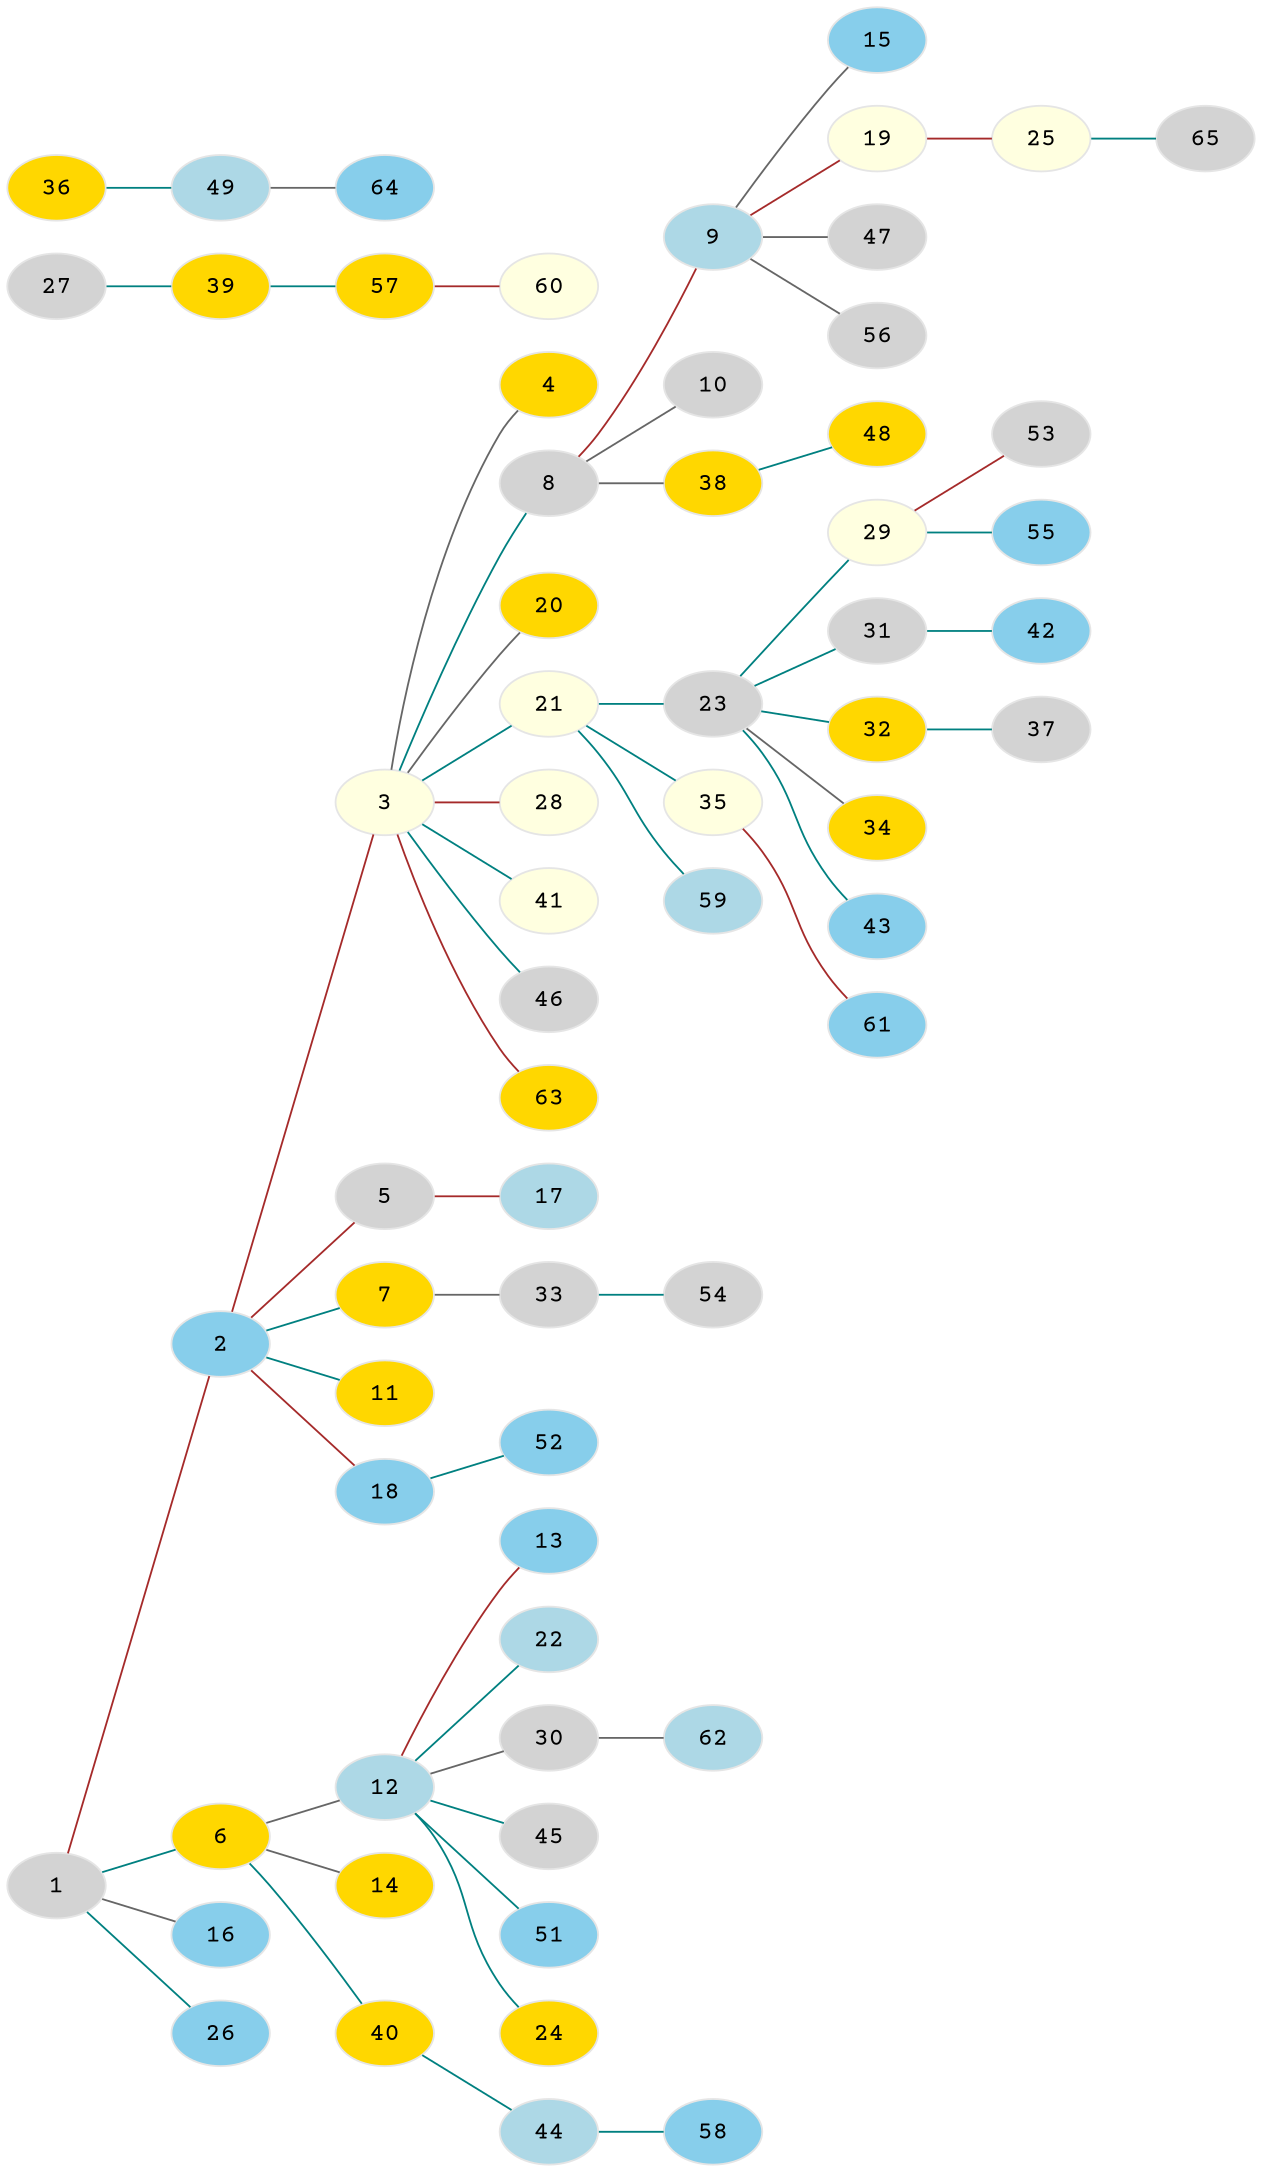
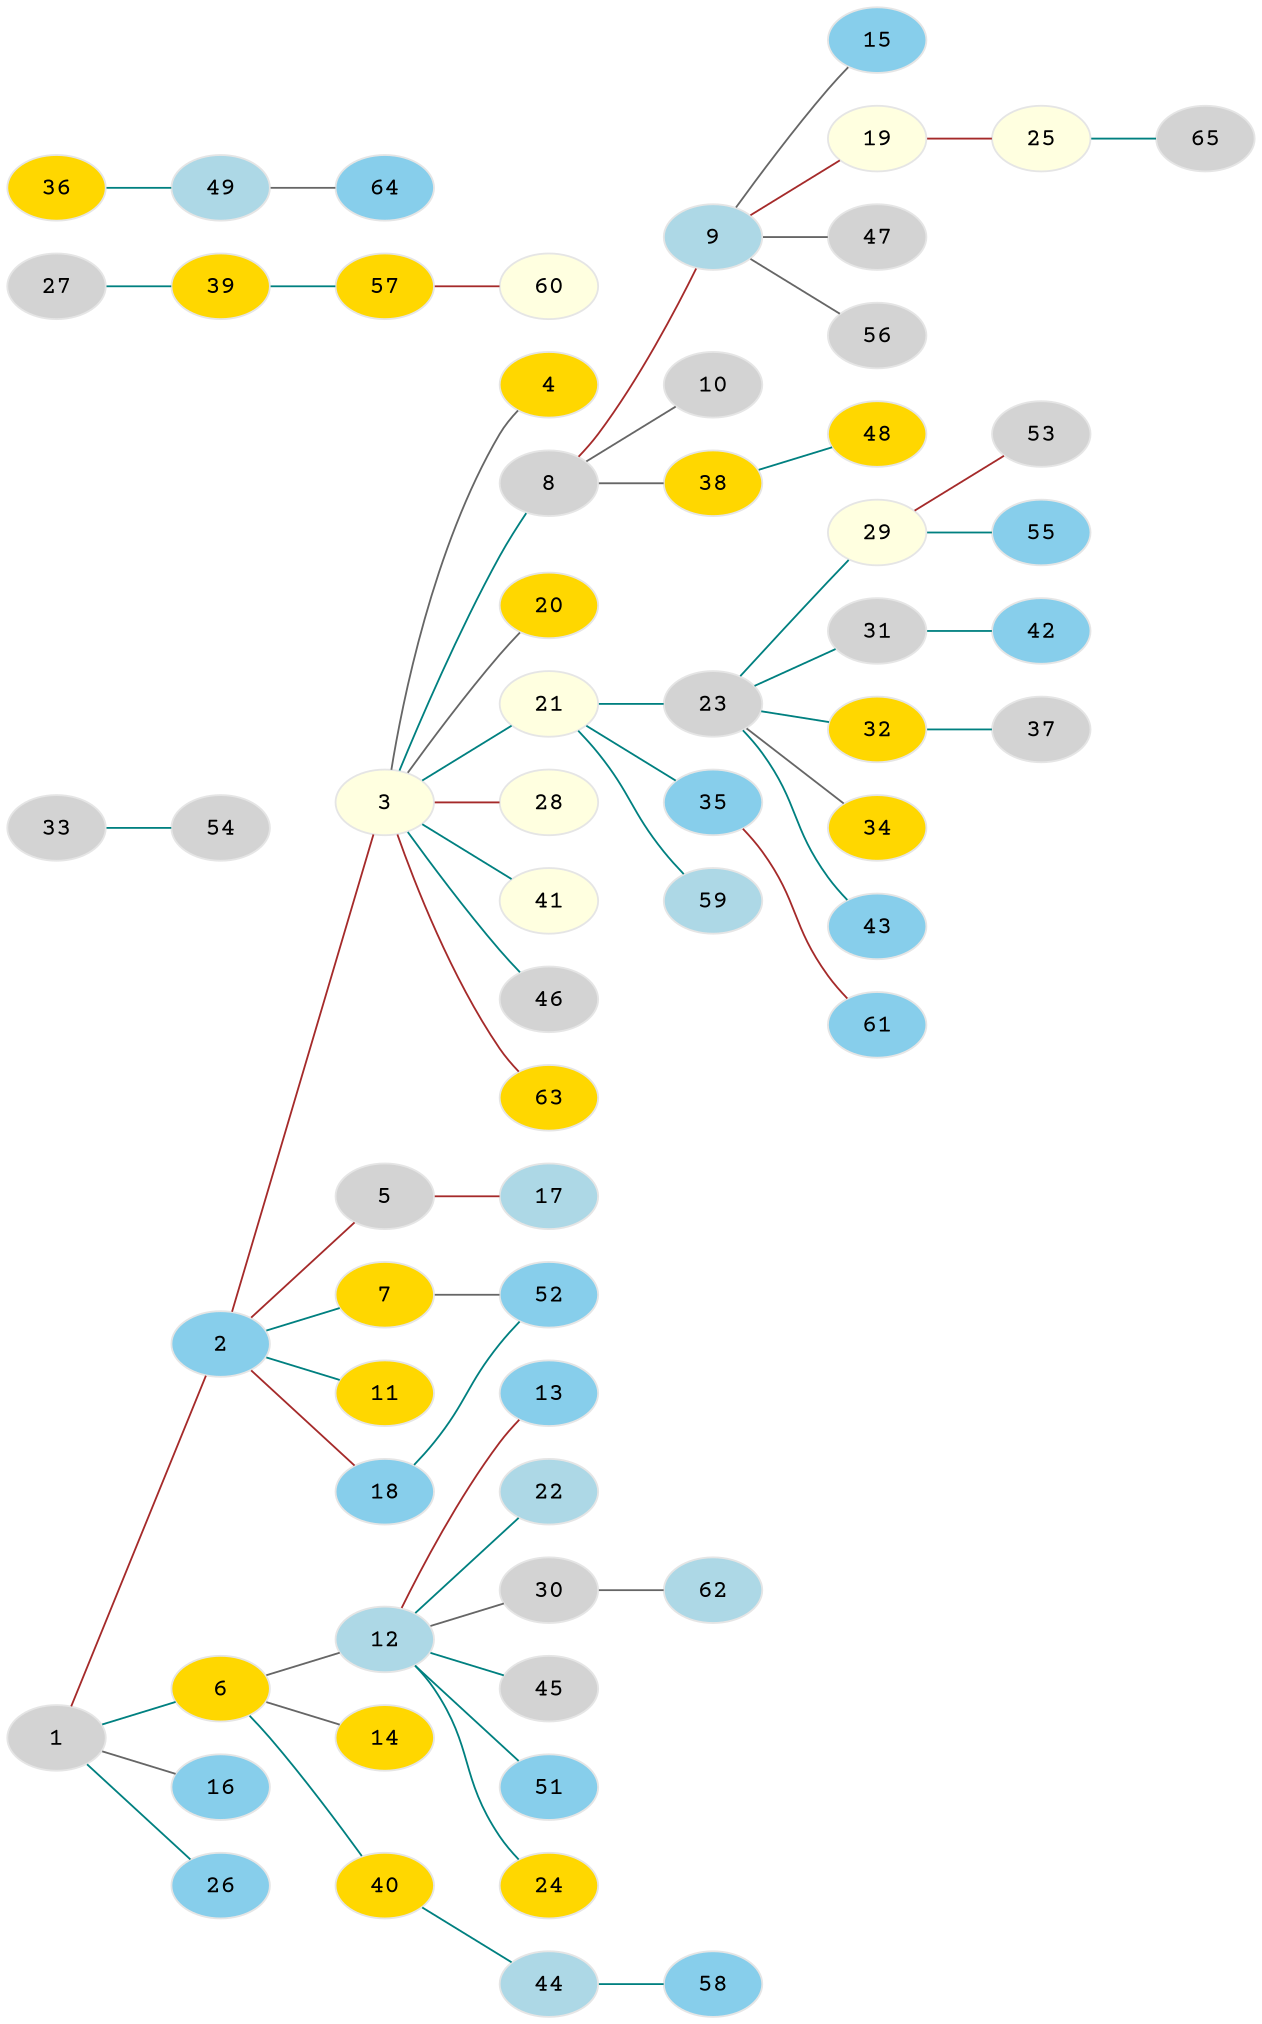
node "35": fillcolor lightyellow -> skyblue
edge "7" -- "33": now "7" -- "52"
